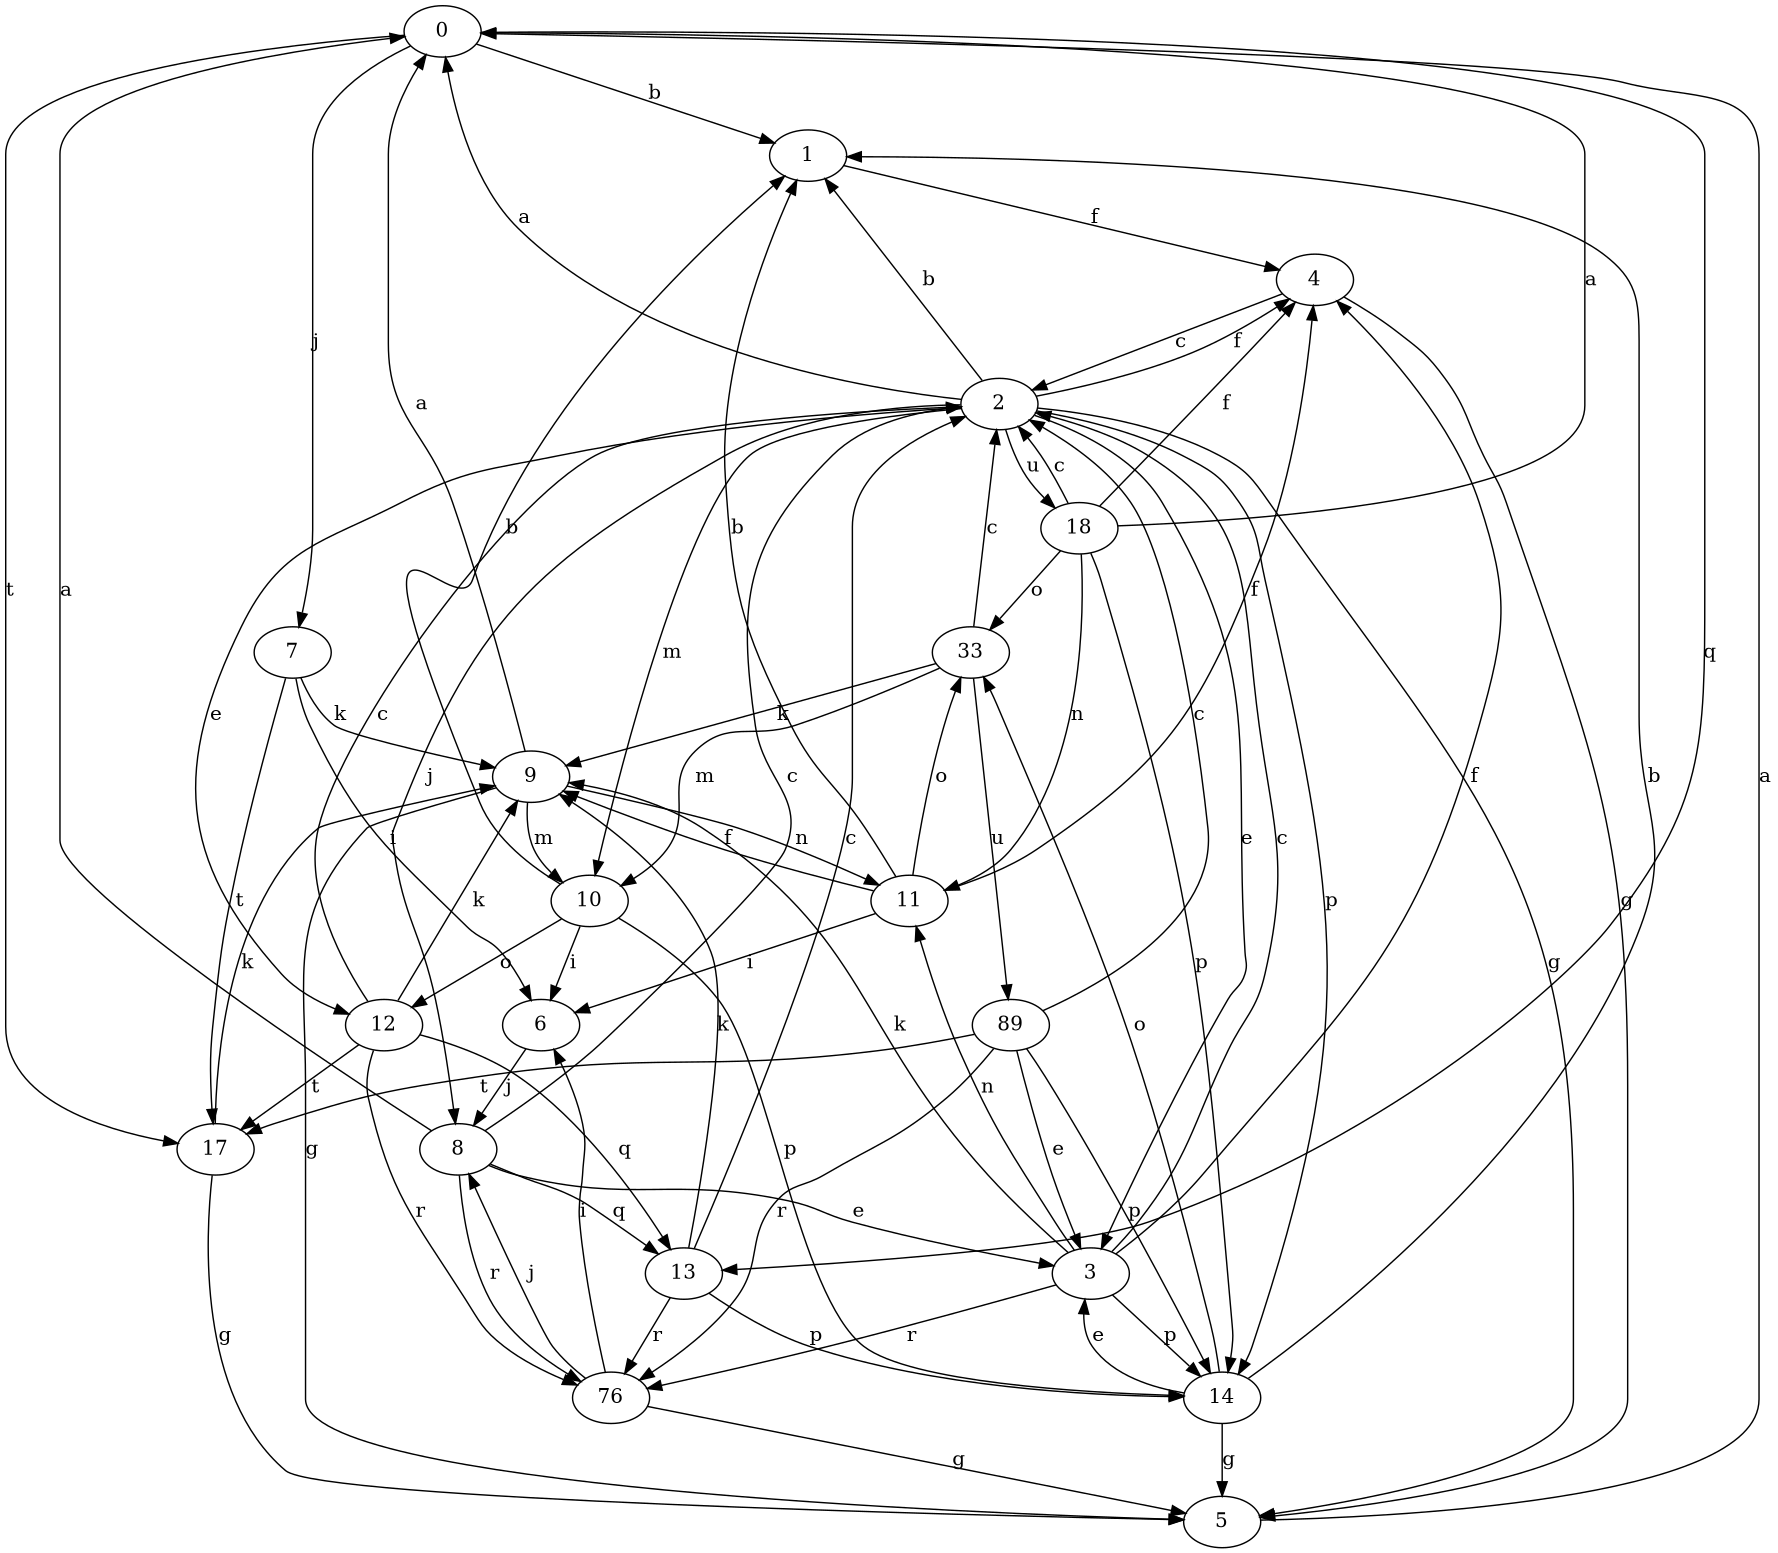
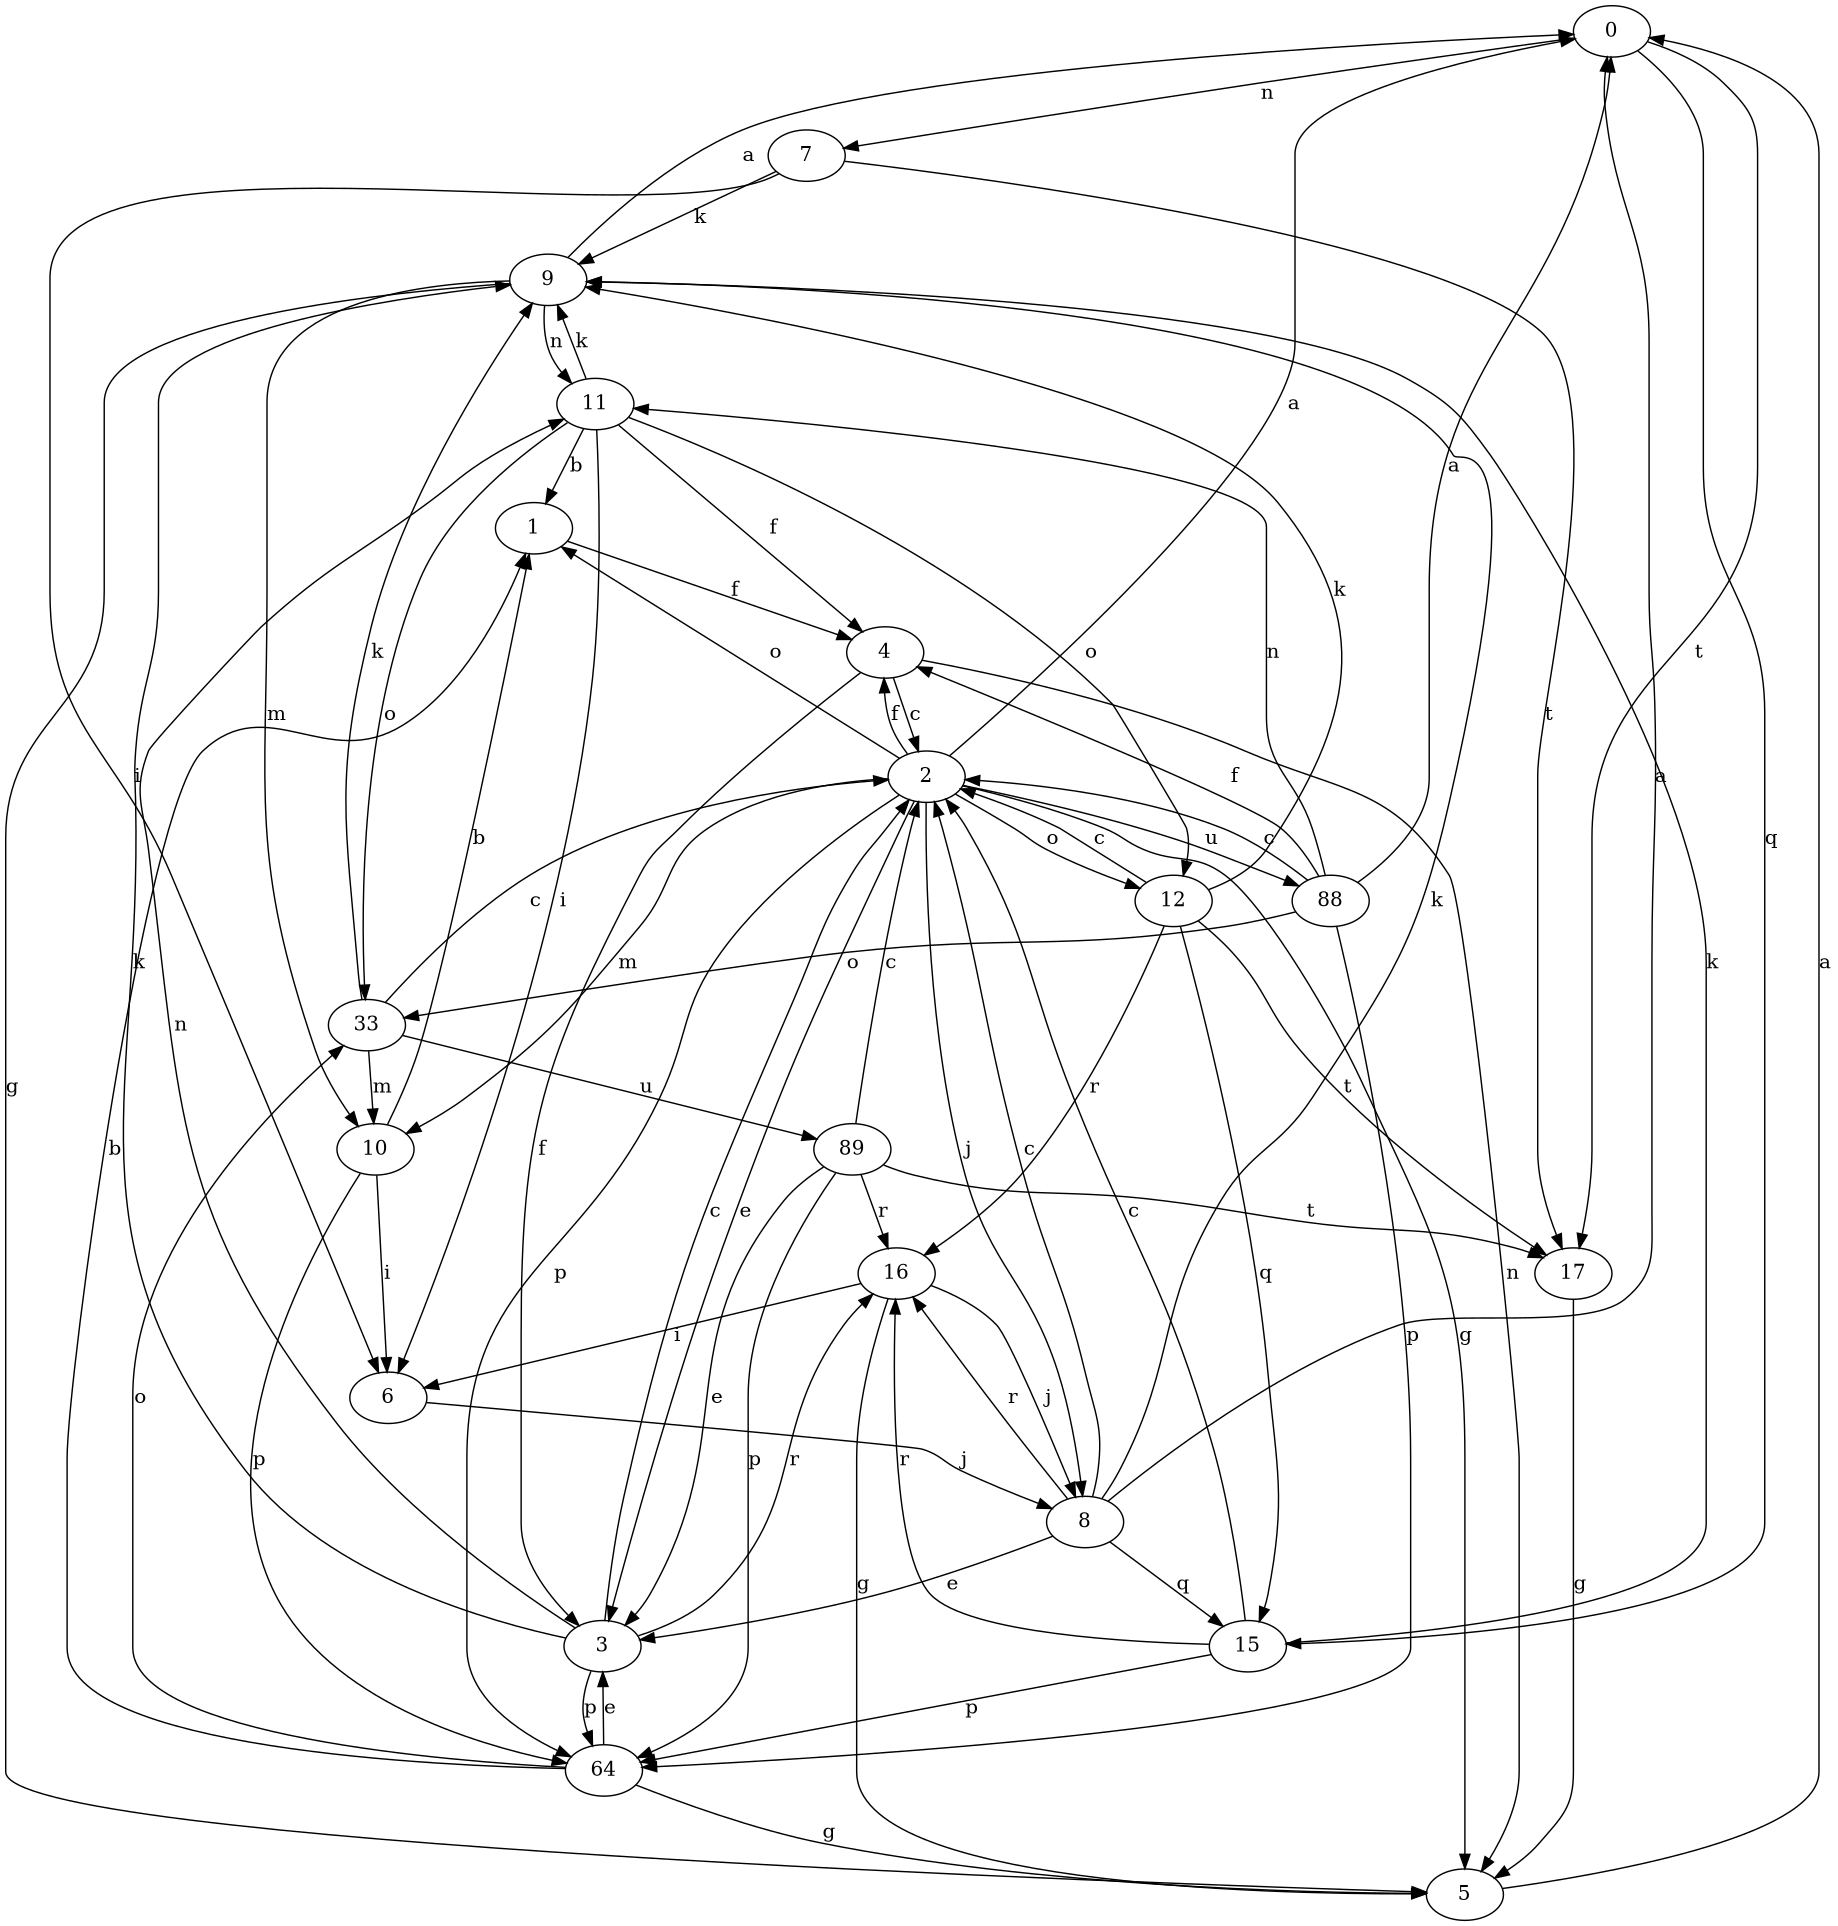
edge "0" -> "1": removed, label "b"
edge "2" -> "1": label "b" -> "o"
edge "0" -> "7": label "j" -> "n"
node "18": label "18" -> "88"
edge "2" -> "12": label "e" -> "o"
edge "3" -> "4": reversed
edge "11" -> "9": label "f" -> "k"
edge "17" -> "9": now "8" -> "9"
edge "4" -> "5": label "g" -> "n"
edge "10" -> "12": now "11" -> "12"
node "13": label "13" -> "15"
node "76": label "76" -> "16"
node "14": label "14" -> "64"
